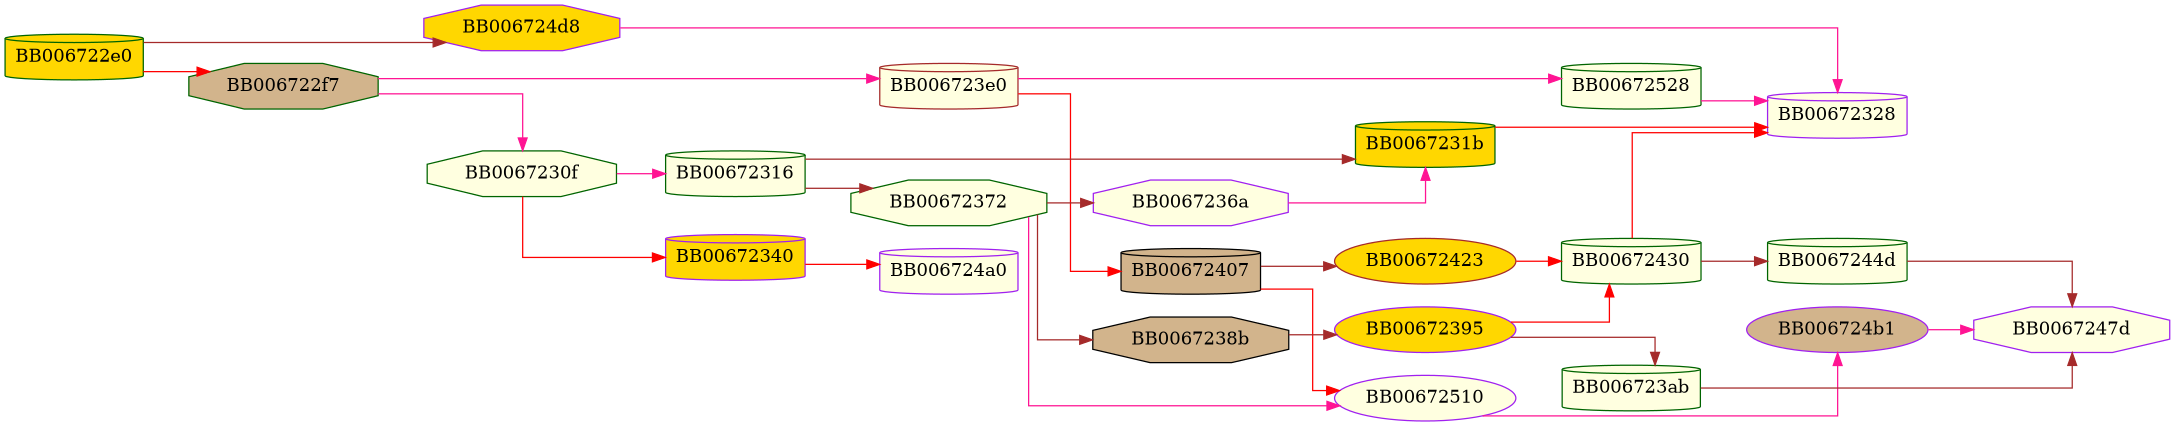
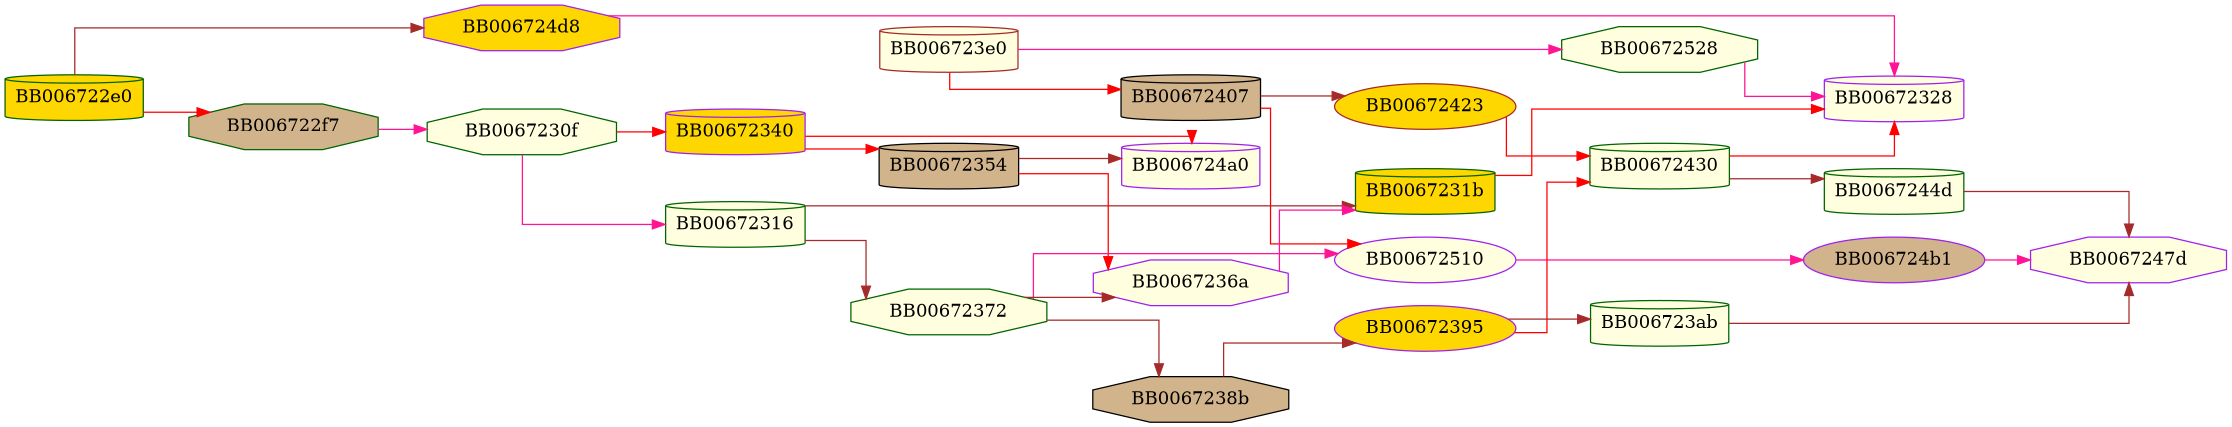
edge "BB006722f7" -> "BB006723e0": removed
node "BB00672528": shape cylinder -> octagon
node "BB00672354": added
